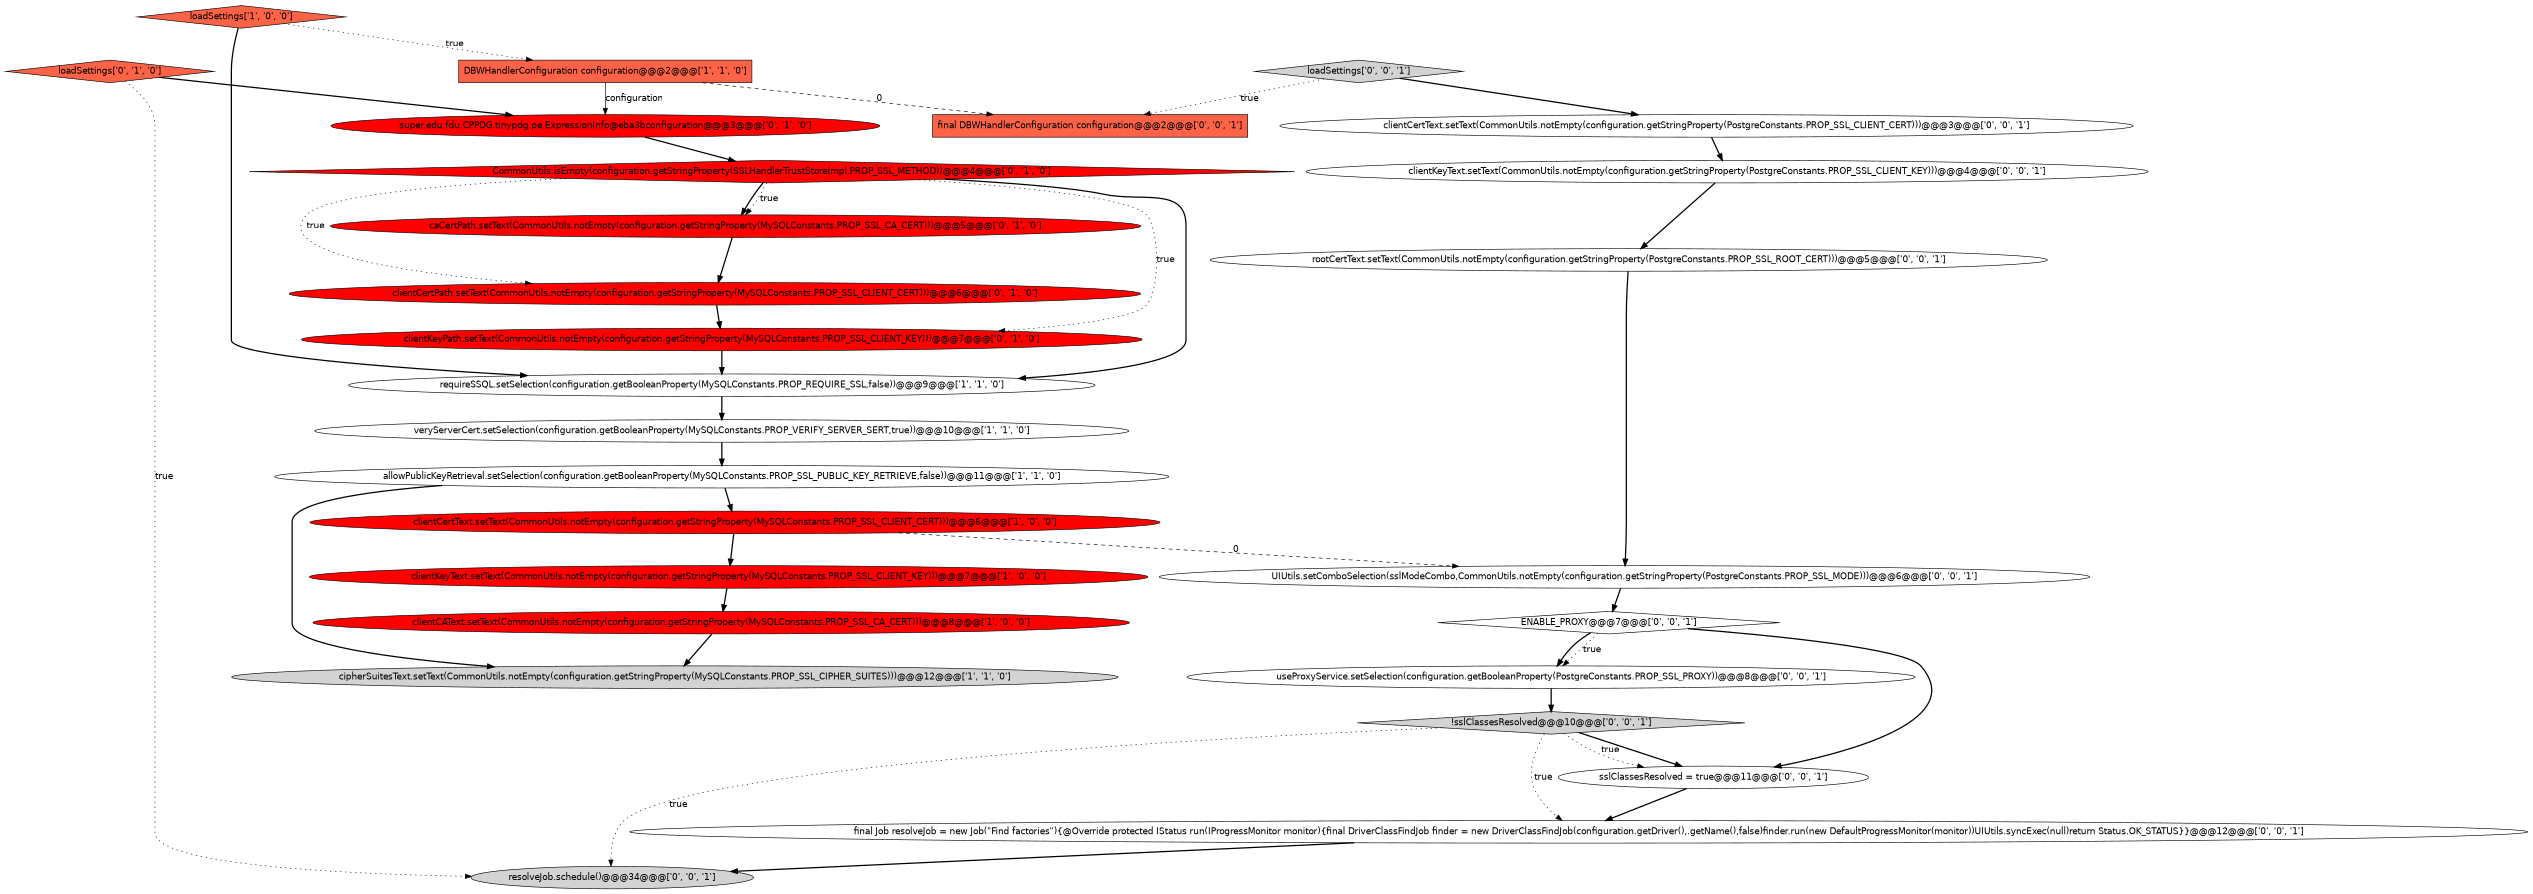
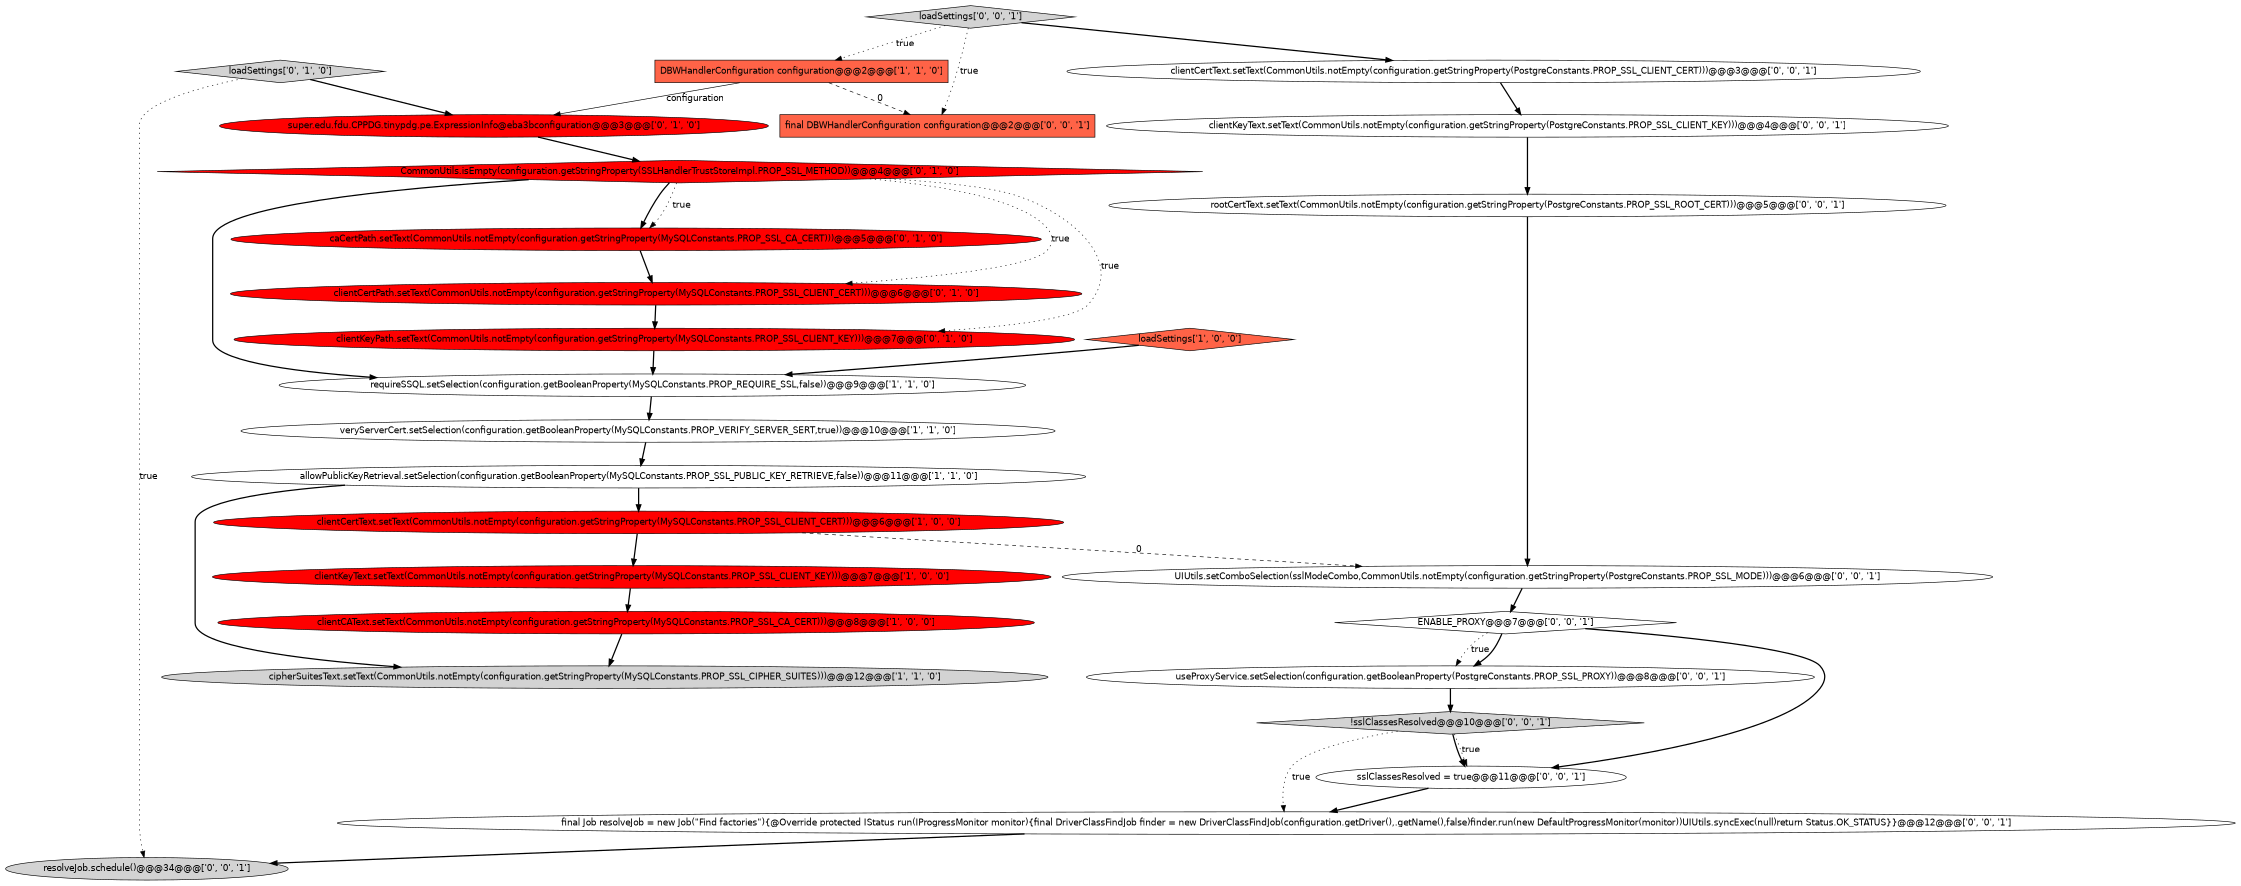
edge "loadSettings['1', '0', '0']" -> "DBWHandlerConfiguration configuration@@@2@@@['1', '1', '0']": now "loadSettings['0', '0', '1']" -> "DBWHandlerConfiguration configuration@@@2@@@['1', '1', '0']"
node "loadSettings['0', '1', '0']": fillcolor tomato -> lightgray
edge "!sslClassesResolved@@@10@@@['0', '0', '1']" -> "resolveJob.schedule()@@@34@@@['0', '0', '1']": removed, label "true"
